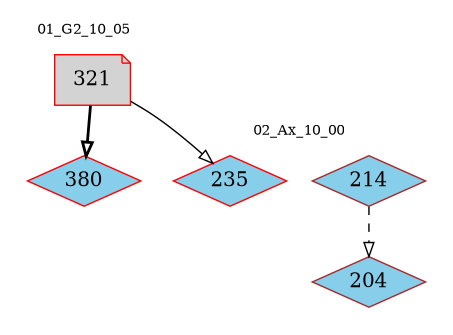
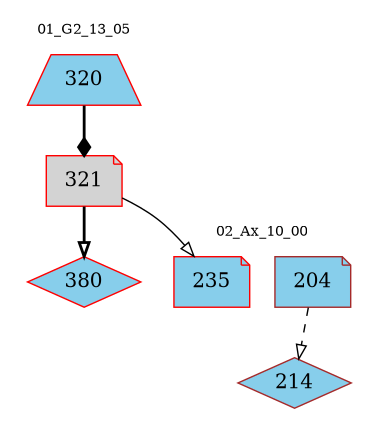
cluster "01_G2_10_05": label "01_G2_10_05" -> "01_G2_13_05"
node "320": added
node "235": shape diamond -> note
edge "214" -> "204": reversed
node "204": shape diamond -> note
